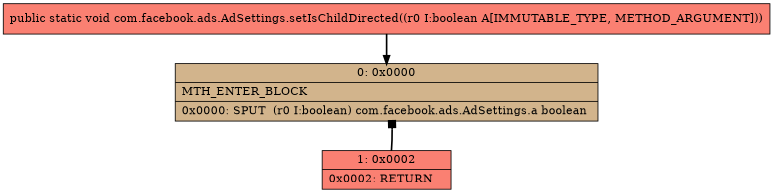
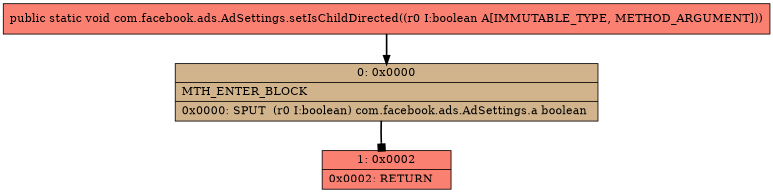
edge "1: 0x0002" -> "0: 0x0000": reversed
